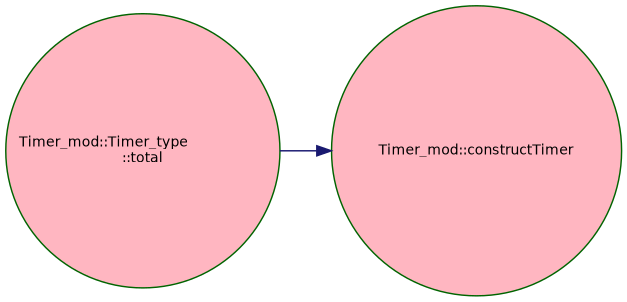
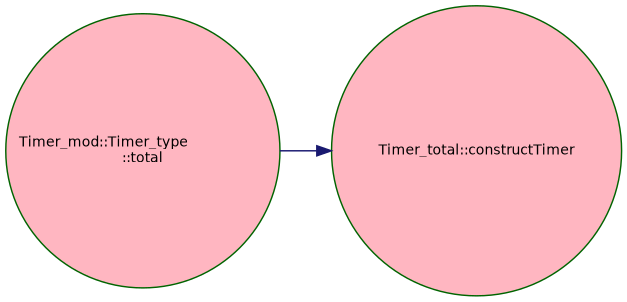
node "Timer_mod::constructTimer": label "Timer_mod::constructTimer" -> "Timer_total::constructTimer"
